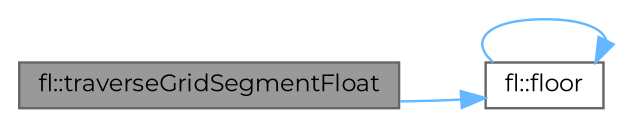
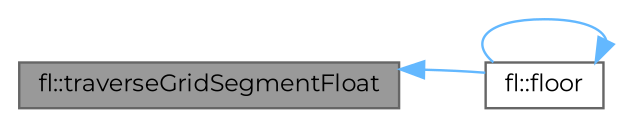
edge "fl::traverseGridSegmentFloat" -> "fl::floor": reversed
